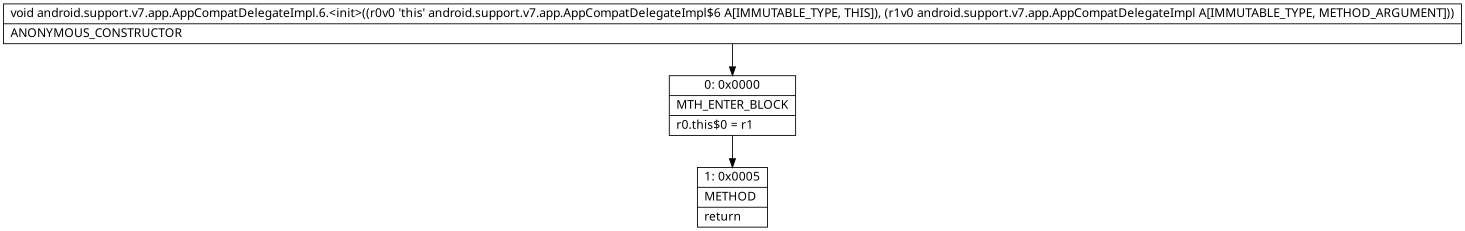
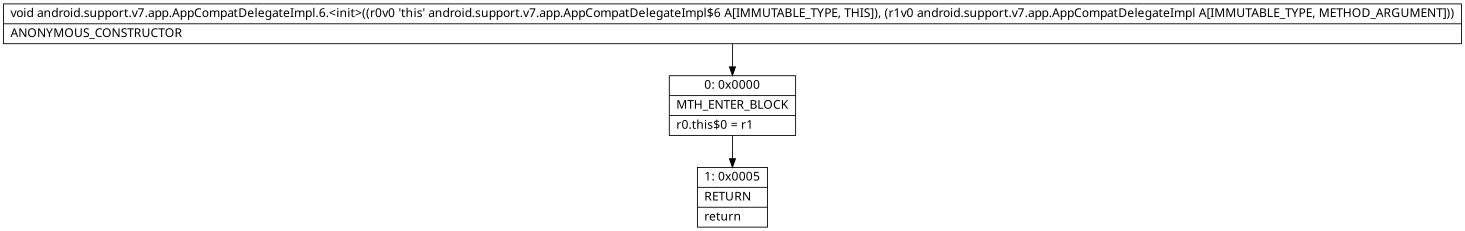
node "1: 0x0005": text "METHOD" -> "RETURN"
